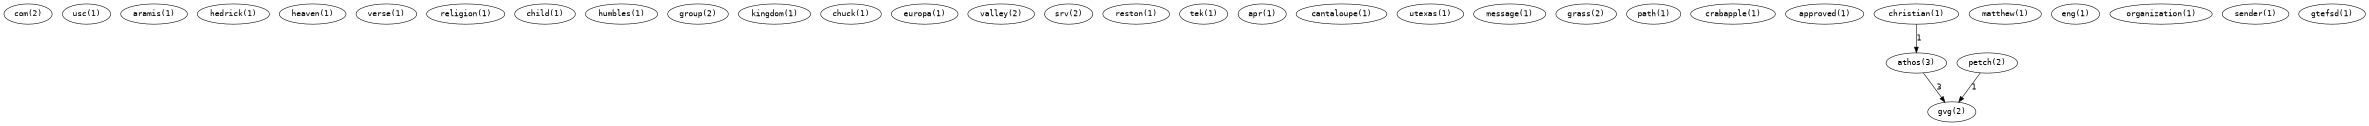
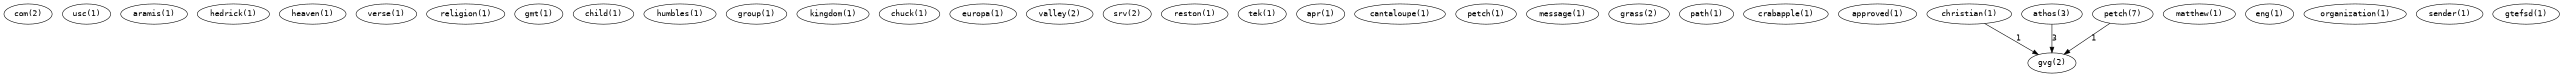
node "gmt(1)": added
node "group(2)": label "group(2)" -> "group(1)"
node "utexas(1)": label "utexas(1)" -> "petch(1)"
edge "christian(1)" -> "athos(3)": now "christian(1)" -> "gvg(2)"
node "petch(2)": label "petch(2)" -> "petch(7)"
